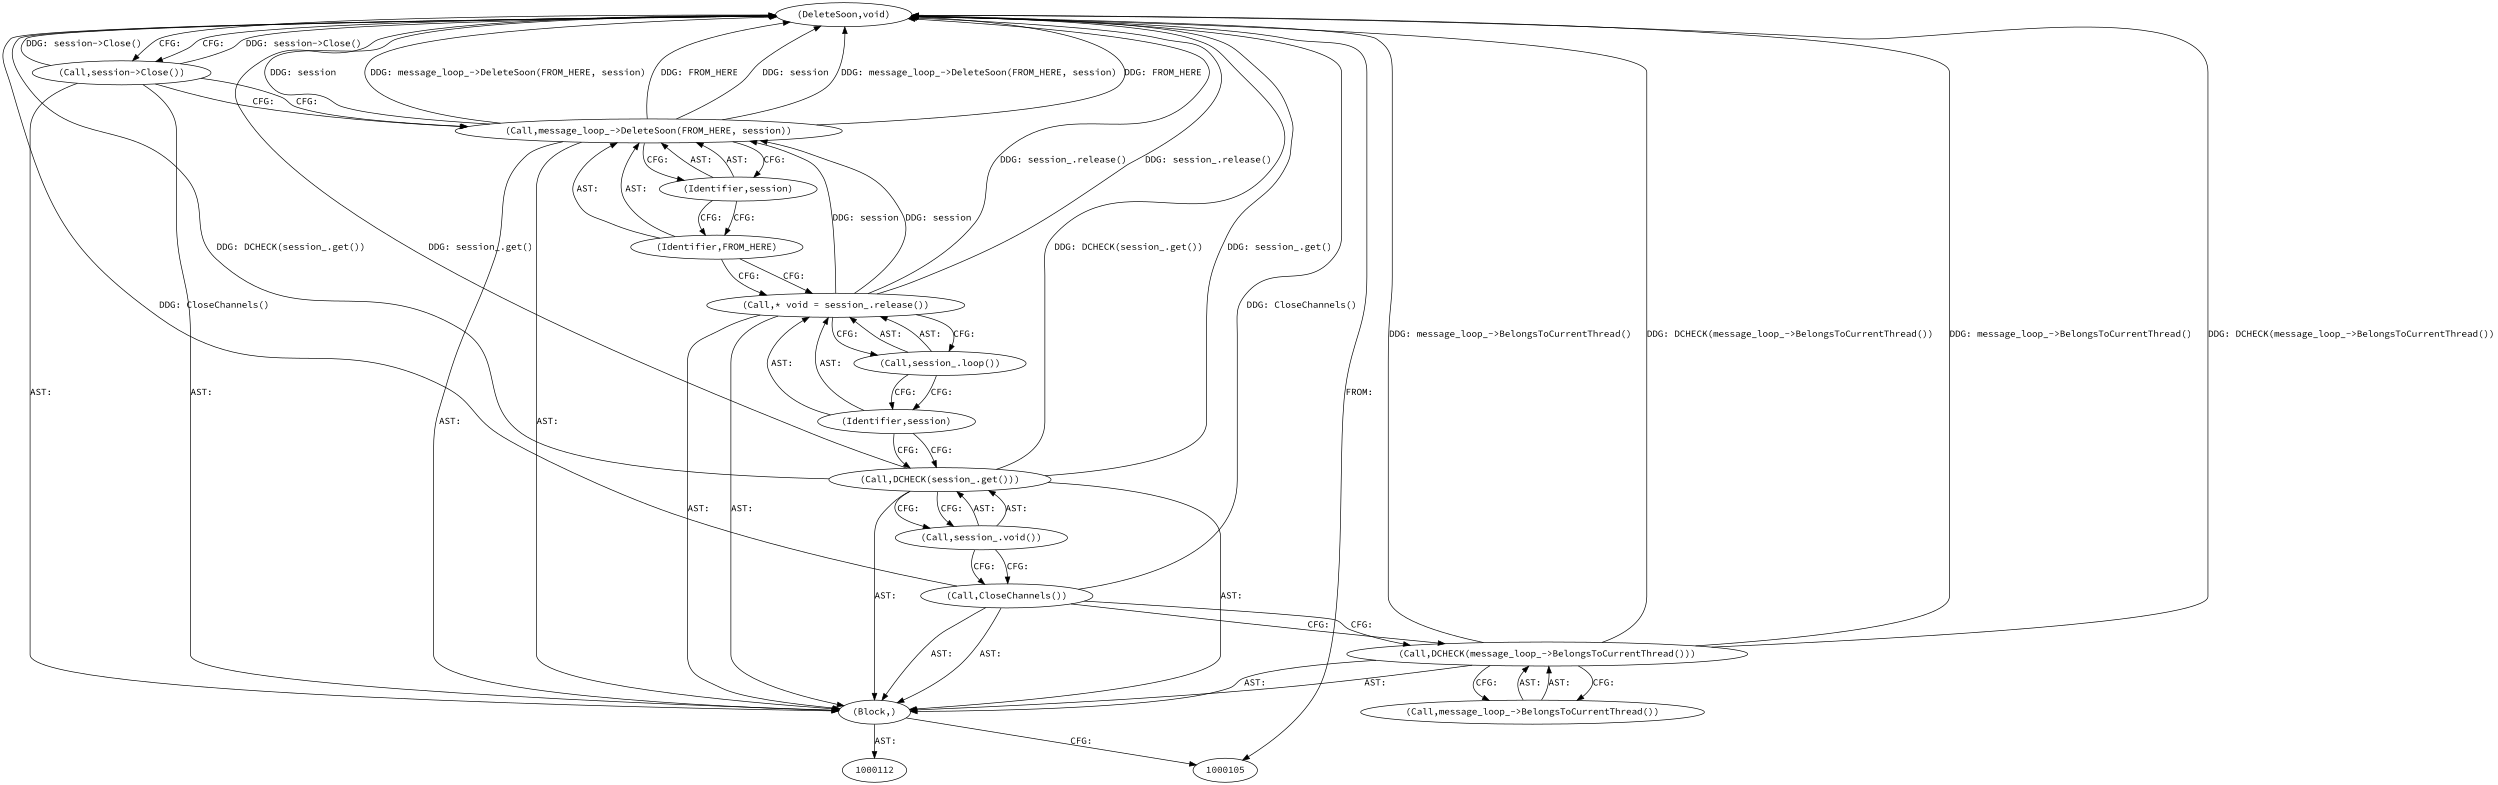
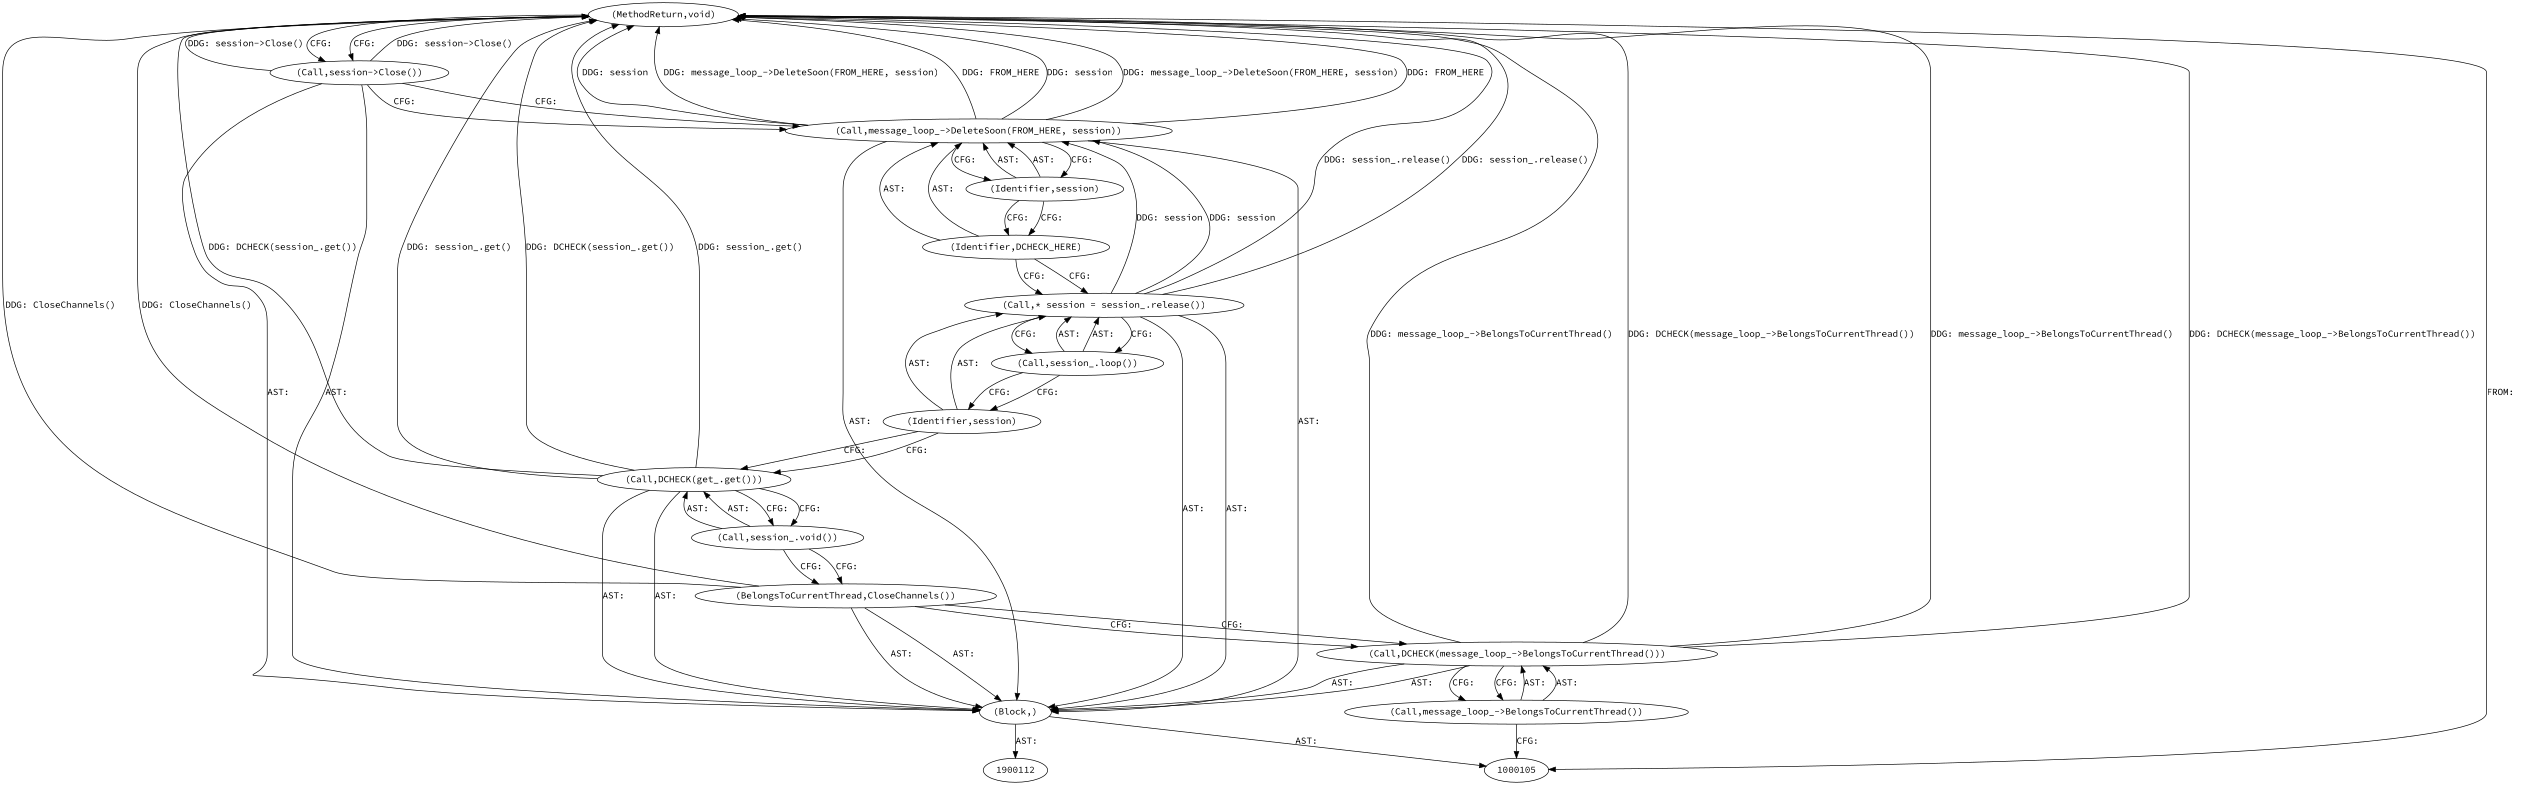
node "(DeleteSoon,void)": label "(DeleteSoon,void)" -> "(MethodReturn,void)"
node "(Identifier,FROM_HERE)": label "(Identifier,FROM_HERE)" -> "(Identifier,DCHECK_HERE)"
node "(Call,* void = session_.release())": label "(Call,* void = session_.release())" -> "(Call,* session = session_.release())"
node "(Call,DCHECK(session_.get()))": label "(Call,DCHECK(session_.get()))" -> "(Call,DCHECK(get_.get()))"
node "(Call,CloseChannels())": label "(Call,CloseChannels())" -> "(BelongsToCurrentThread,CloseChannels())"
edge "(Call,message_loop_->BelongsToCurrentThread())" -> "1000105": added, label "CFG:"
edge "(Block,)" -> "1000105": label "CFG: " -> "AST: "
node "1000112": label "1000112" -> "1900112"
